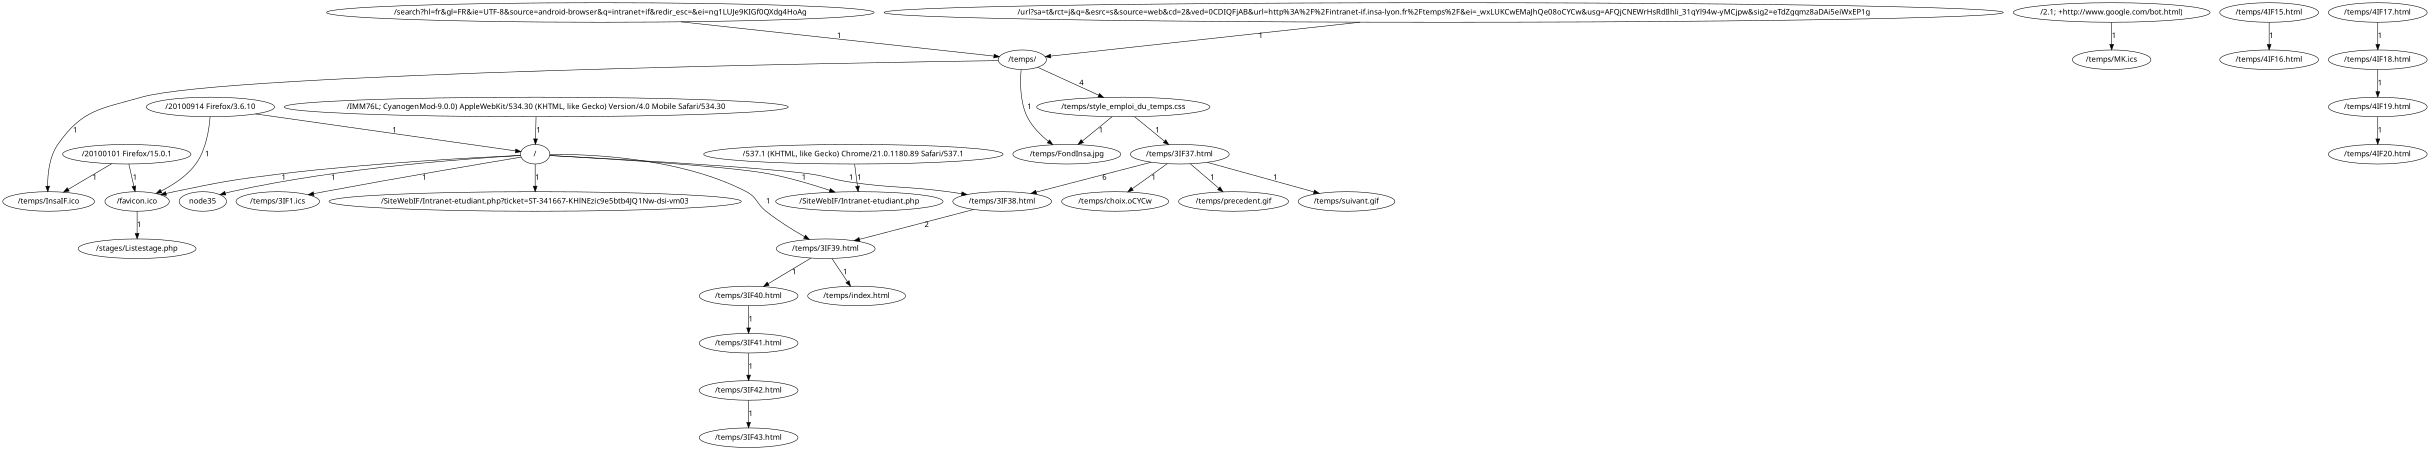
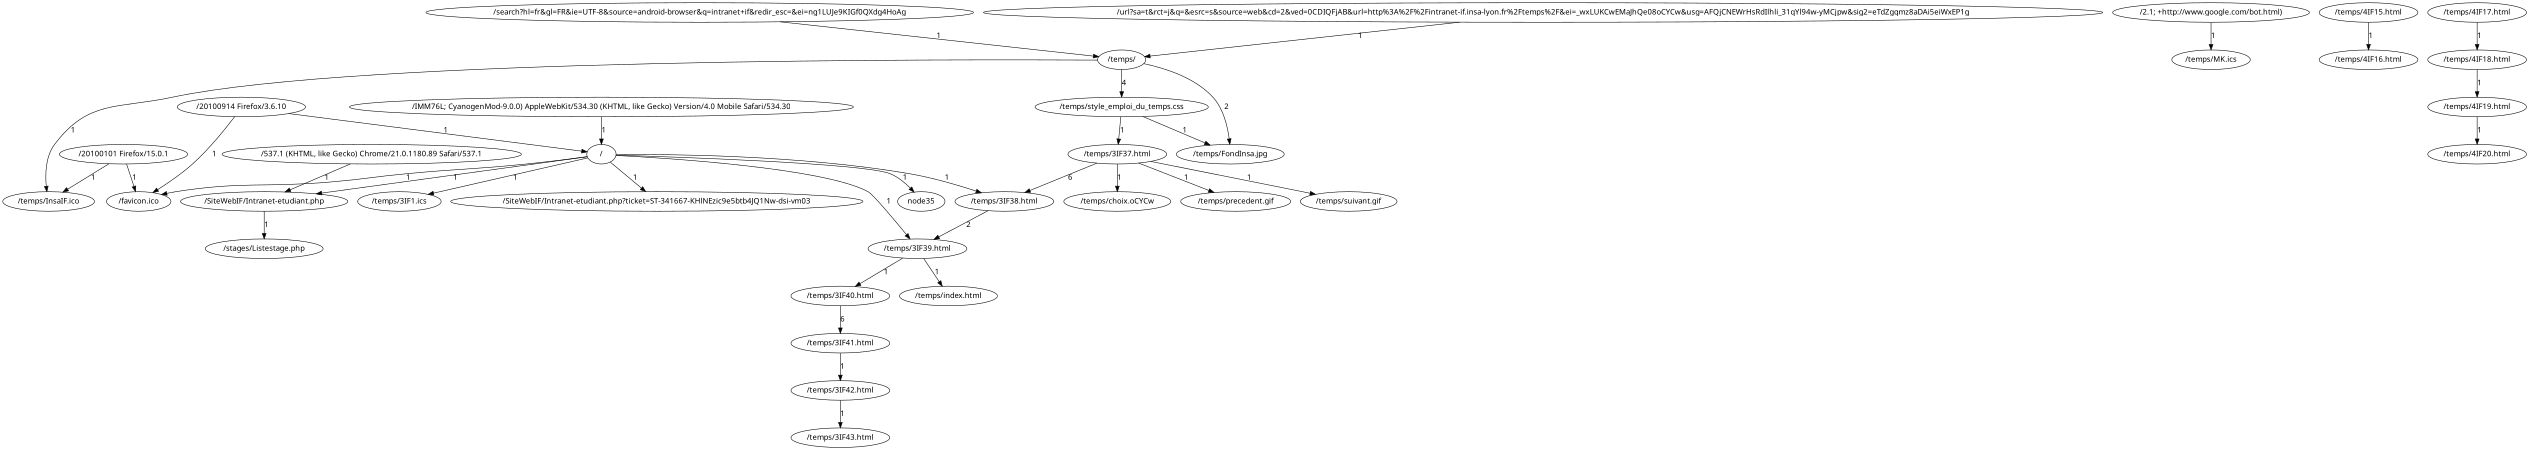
edge "/temps/" -> "/temps/FondInsa.jpg": label "1" -> "2"
edge "/favicon.ico" -> "/stages/Listestage.php": now "/SiteWebIF/Intranet-etudiant.php" -> "/stages/Listestage.php"
edge "/temps/3IF40.html" -> "/temps/3IF41.html": label "1" -> "6"
